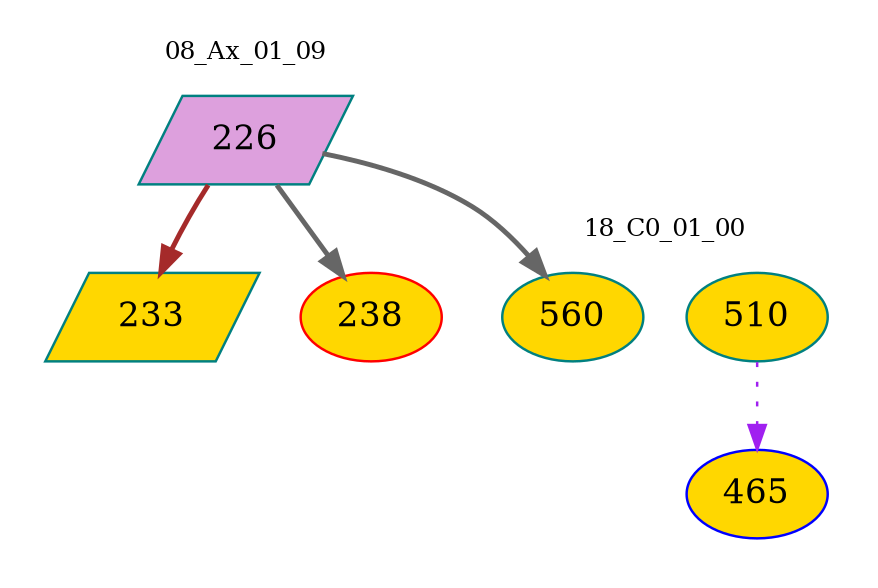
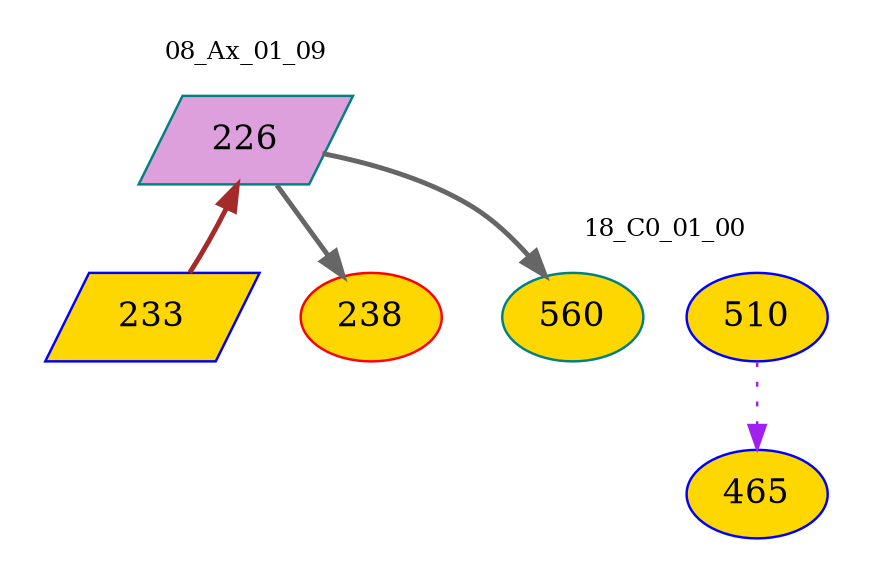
edge "226" -> "233": reversed
node "233": color teal -> blue
node "510": color teal -> blue
